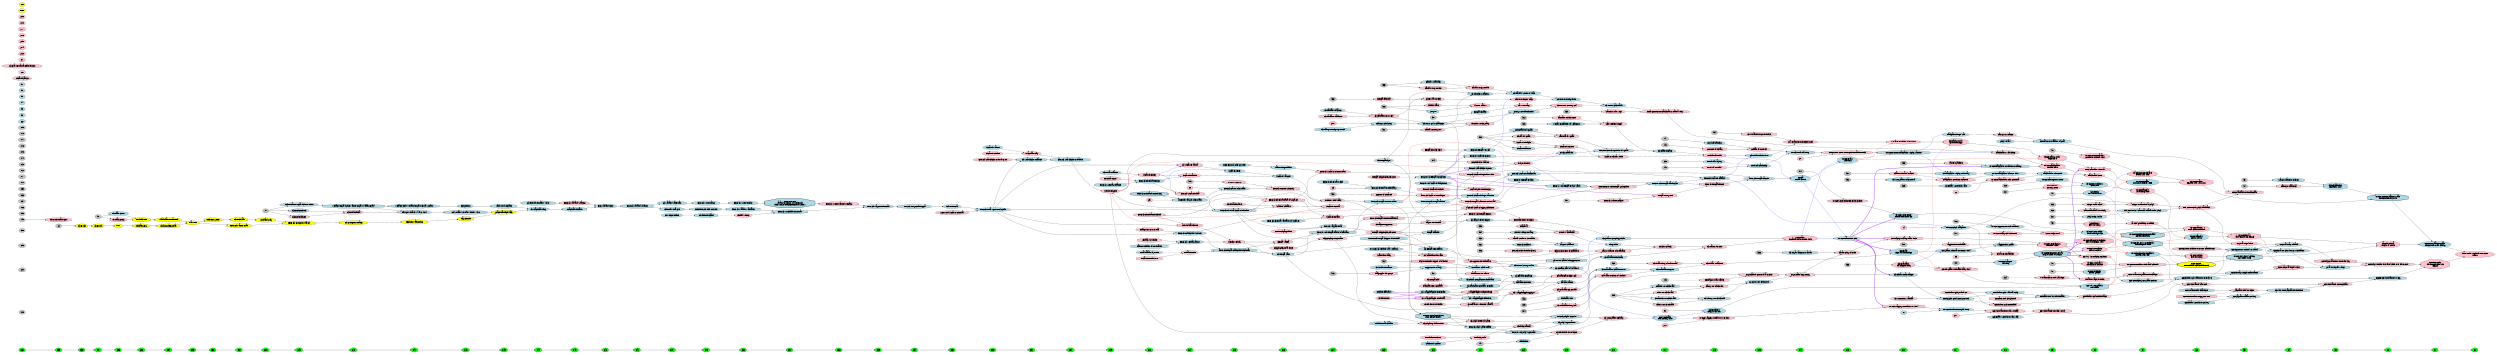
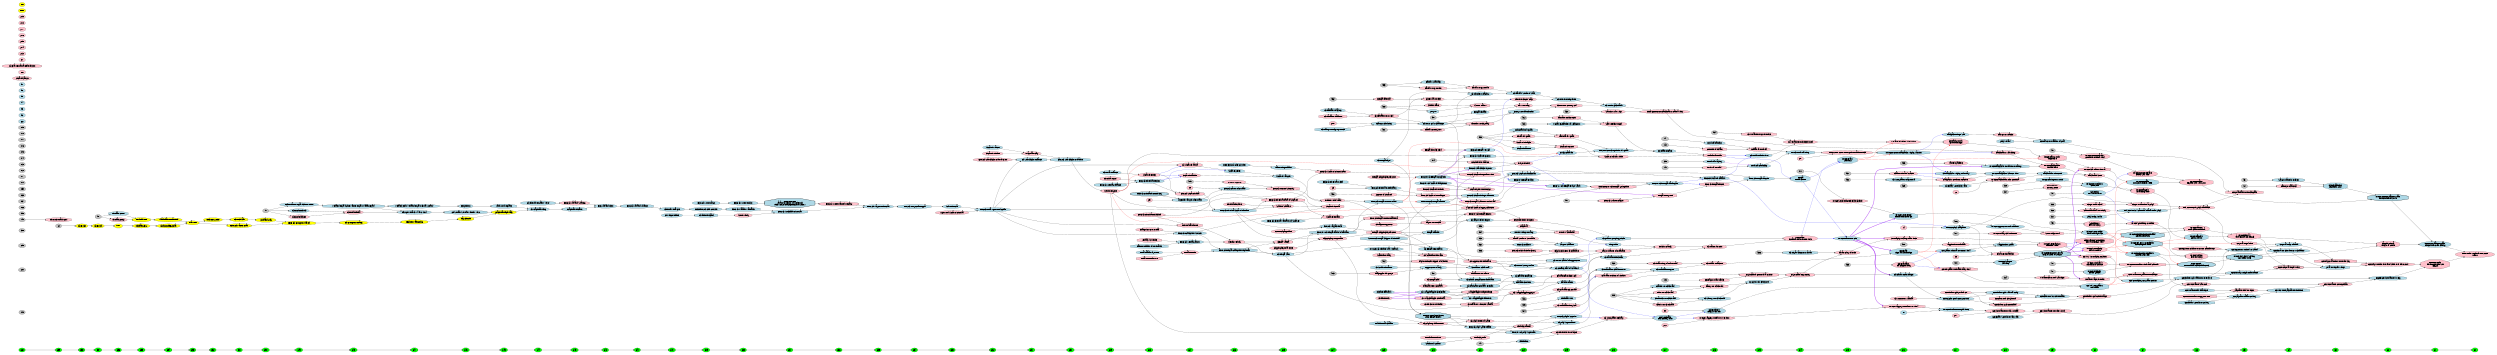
node "ENG Star Bliss Minerva": label "ENG Star Bliss Minerva" -> "AMCH Star Bliss Minerva"
node "Ch Warland Waterman": removed
node "Gleeful Wendy": label "Gleeful Wendy" -> "Stone Wendy"
node "AMCH MEXCH Serendipity Tierra De Fuego 1994": label "AMCH MEXCH Serendipity Tierra De Fuego 1994" -> "GER MEXCH Serendipity Tierra De Fuego 1994"
node "GCH CH BIS Devonshire's Celtic Pride 2003": fillcolor yellow -> lightblue
